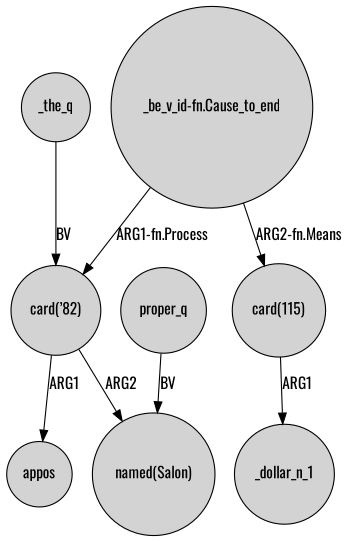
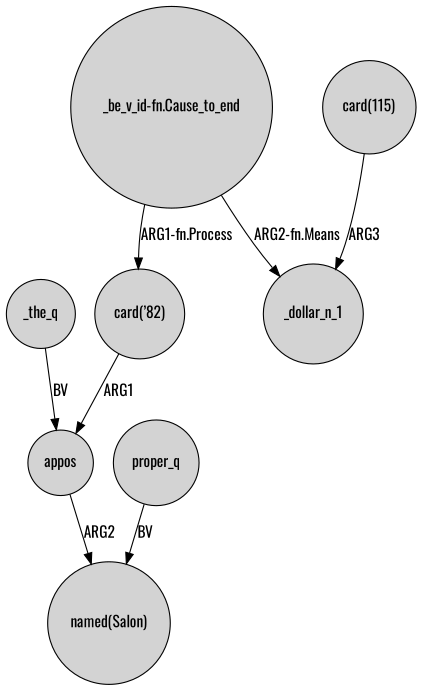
edge "_the_q" -> "card(’82)": now "_the_q" -> "appos"
edge "_be_v_id-fn.Cause_to_end" -> "card(115)": now "_be_v_id-fn.Cause_to_end" -> "_dollar_n_1"
edge "card(’82)" -> "named(Salon)": now "appos" -> "named(Salon)"
edge "card(115)" -> "_dollar_n_1": label "ARG1" -> "ARG3"
